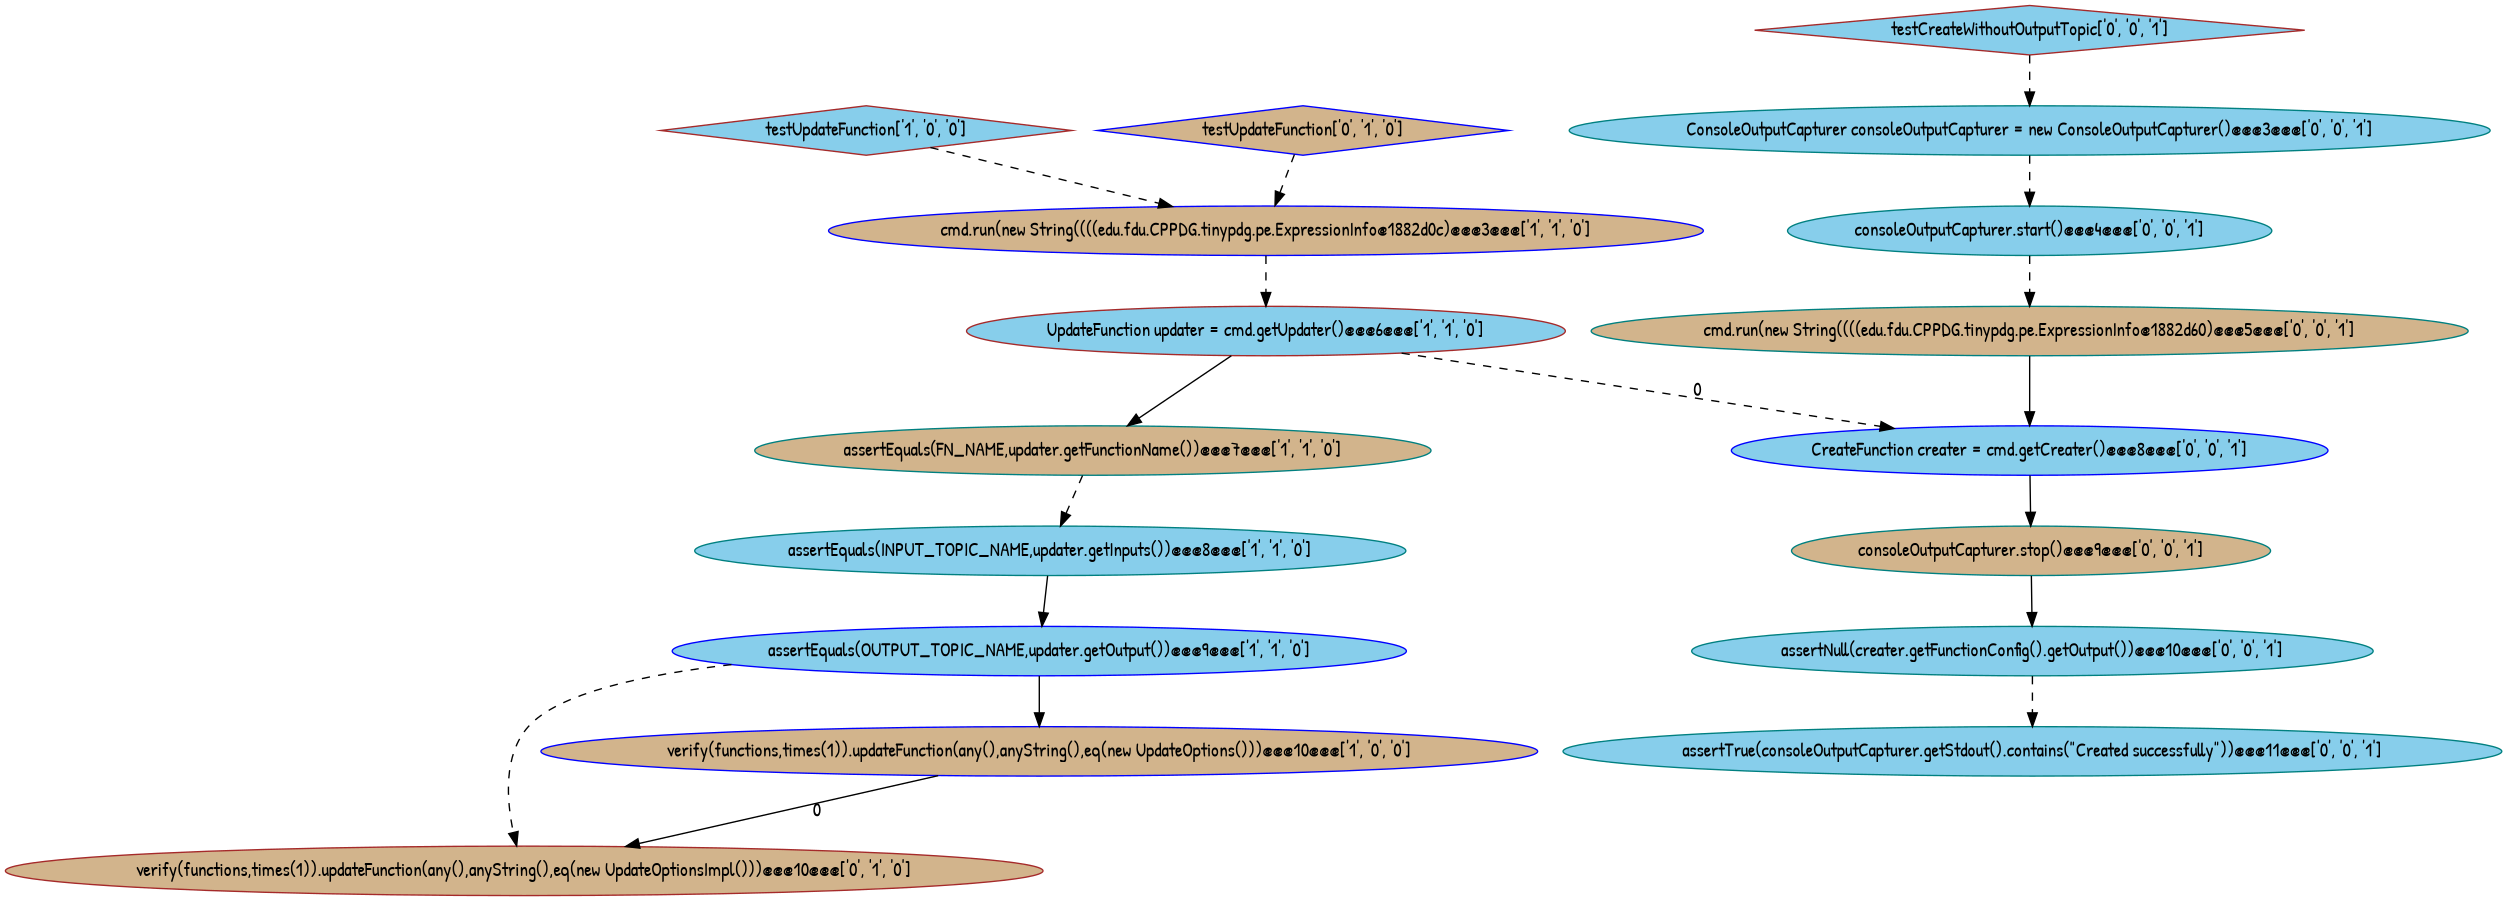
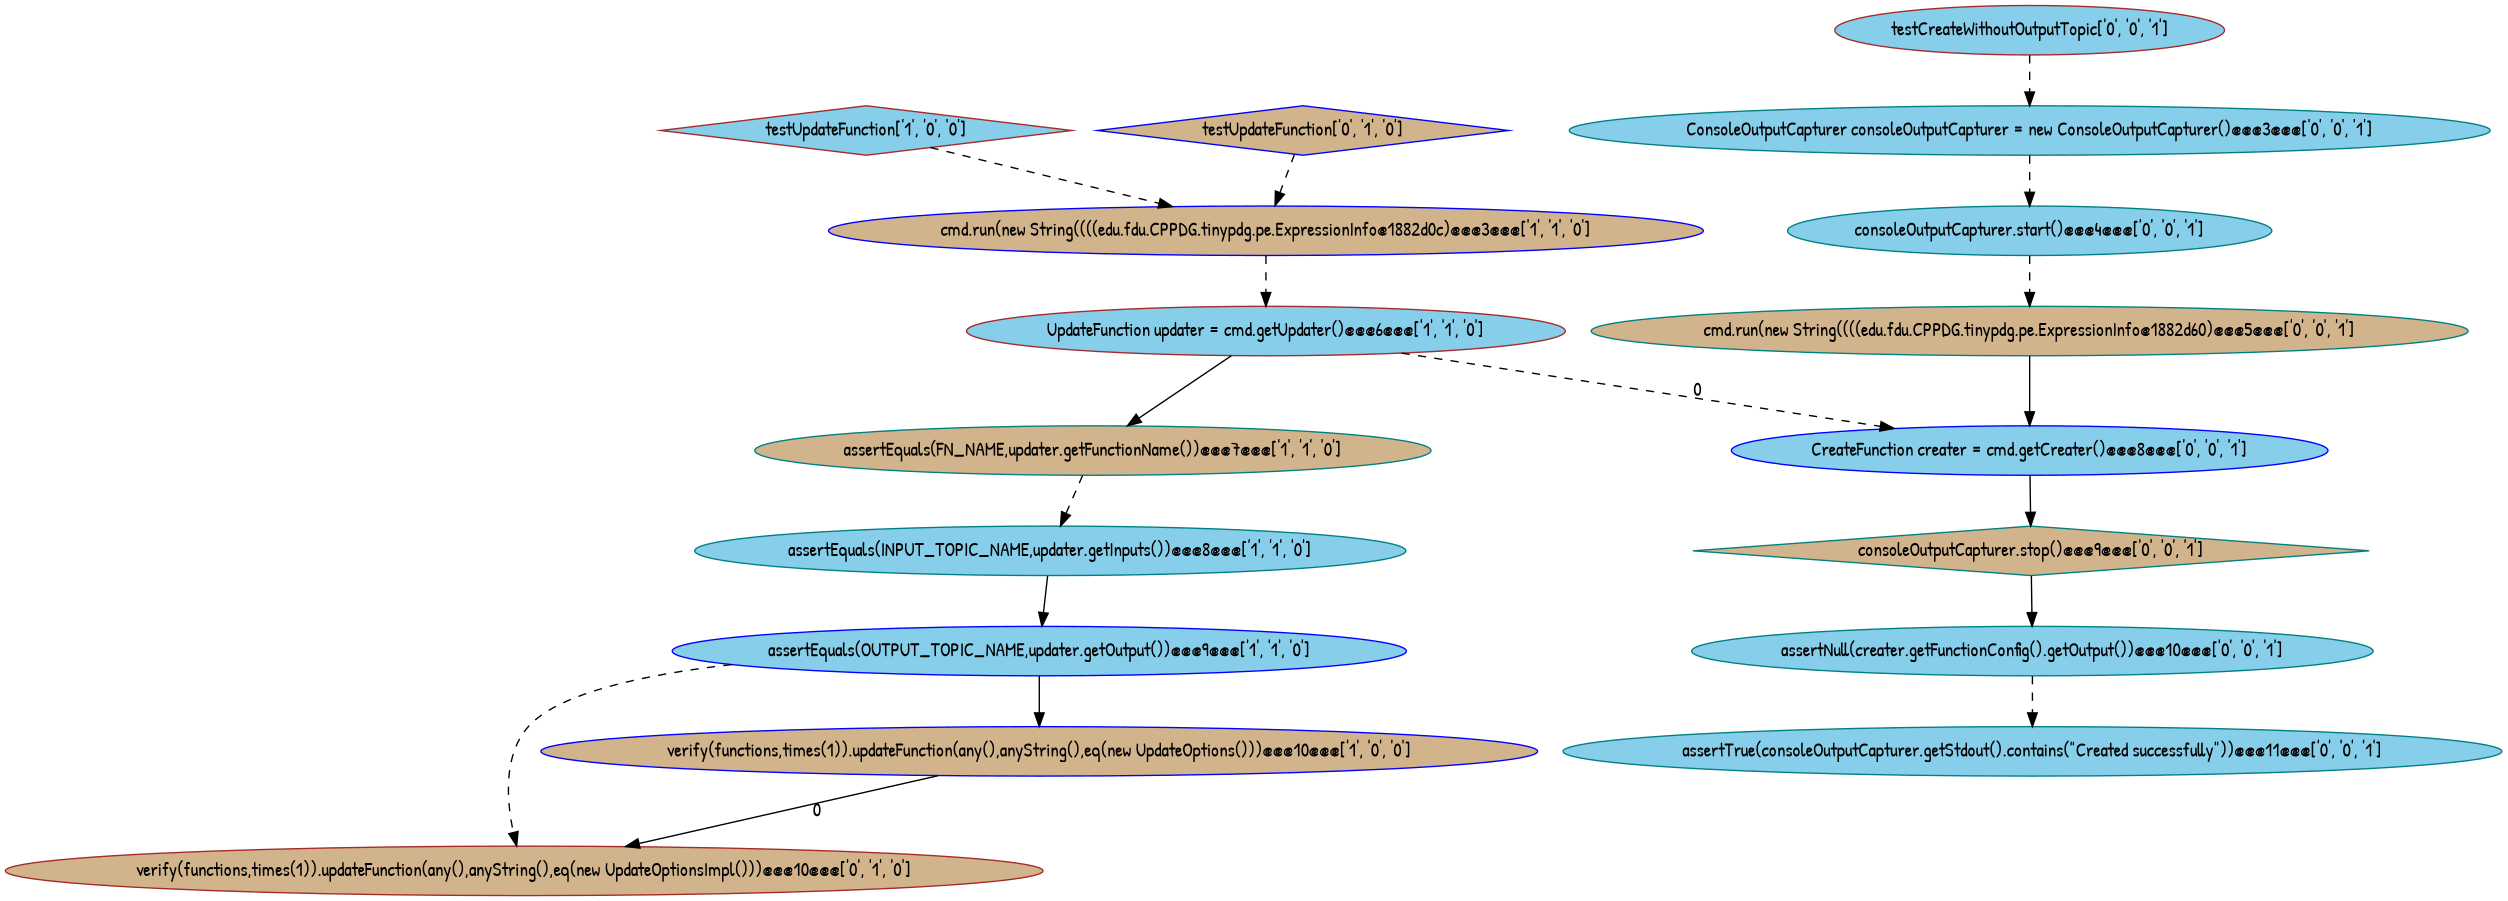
node "testCreateWithoutOutputTopic['0', '0', '1']": shape diamond -> ellipse
node "consoleOutputCapturer.stop()@@@9@@@['0', '0', '1']": shape ellipse -> diamond
